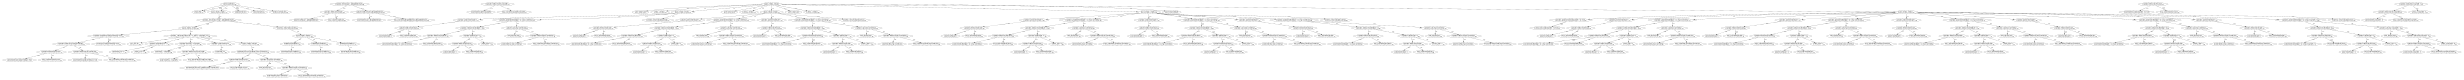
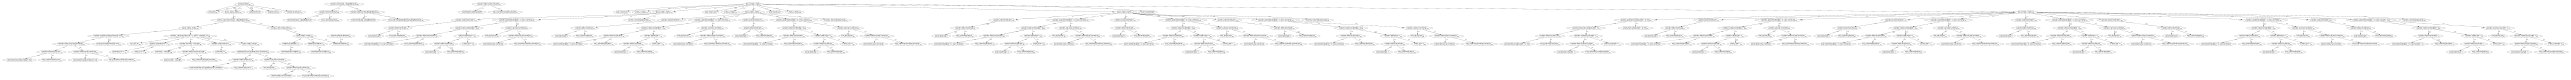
node "(<operator>.indexAccess,inUse[runLength - 4])": added
edge "(writeRun,this.writeRun())" -> "(IDENTIFIER,this,this.writeRun())": reversed
